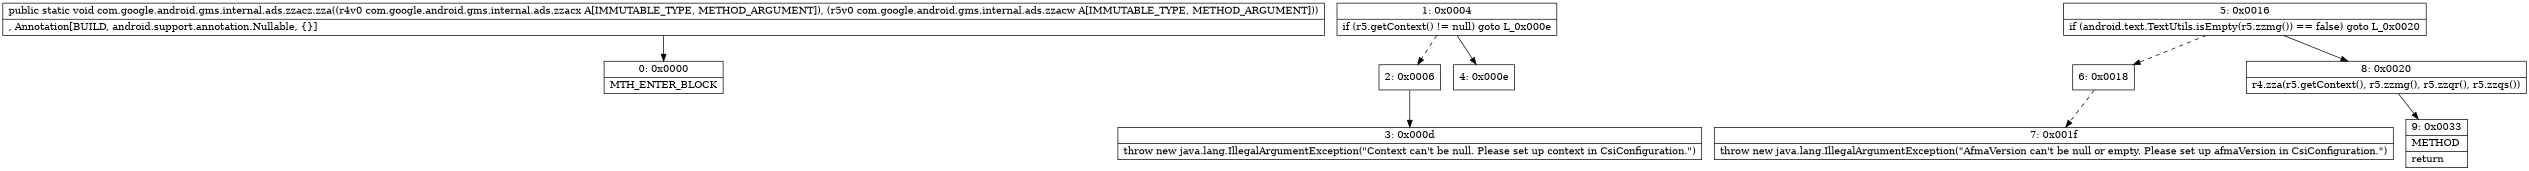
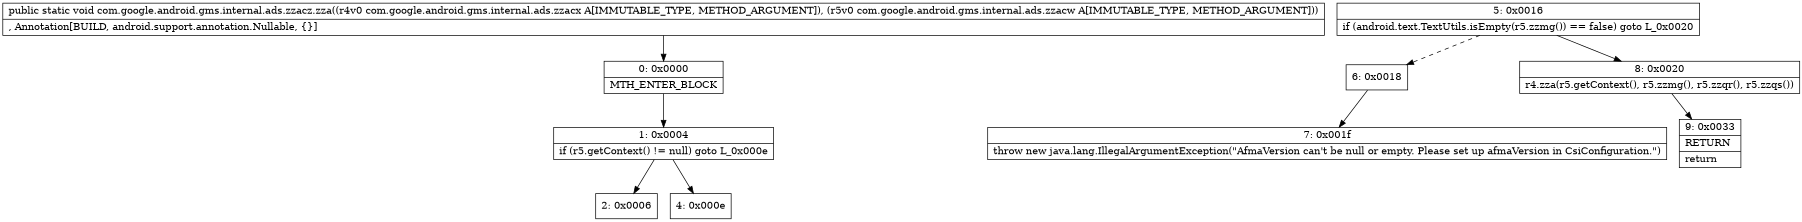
edge "1: 0x0004" -> "2: 0x0006": style dashed -> solid
edge "6: 0x0018" -> "7: 0x001f": style dashed -> solid
edge "0: 0x0000" -> "1: 0x0004": added
node "9: 0x0033": text "METHOD" -> "RETURN"
node "3: 0x000d": removed
